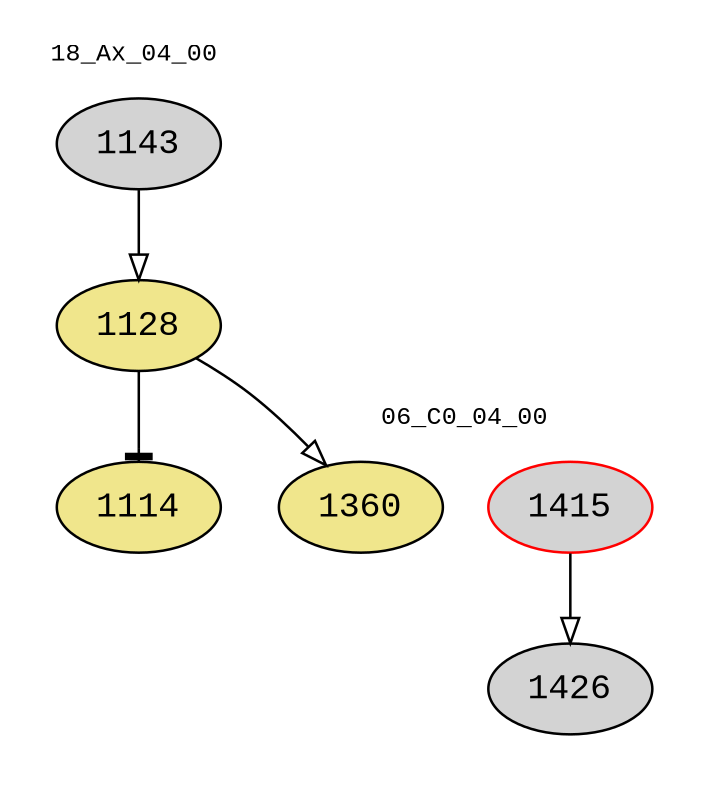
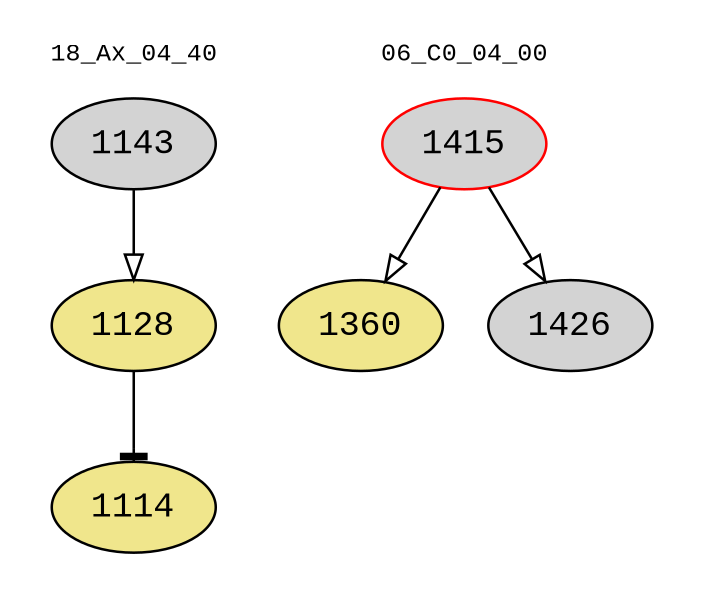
cluster "18_Ax_04_00": label "18_Ax_04_00" -> "18_Ax_04_40"
edge "1128" -> "1360": now "1415" -> "1360"
